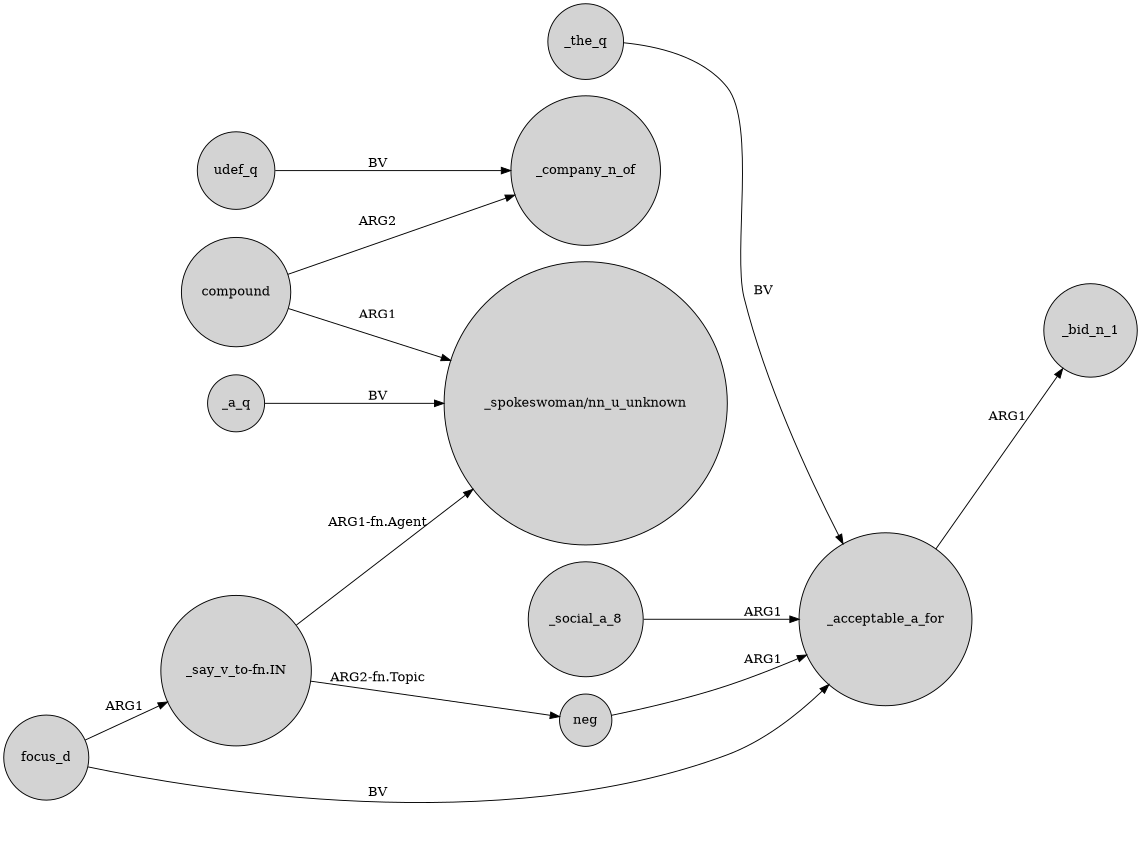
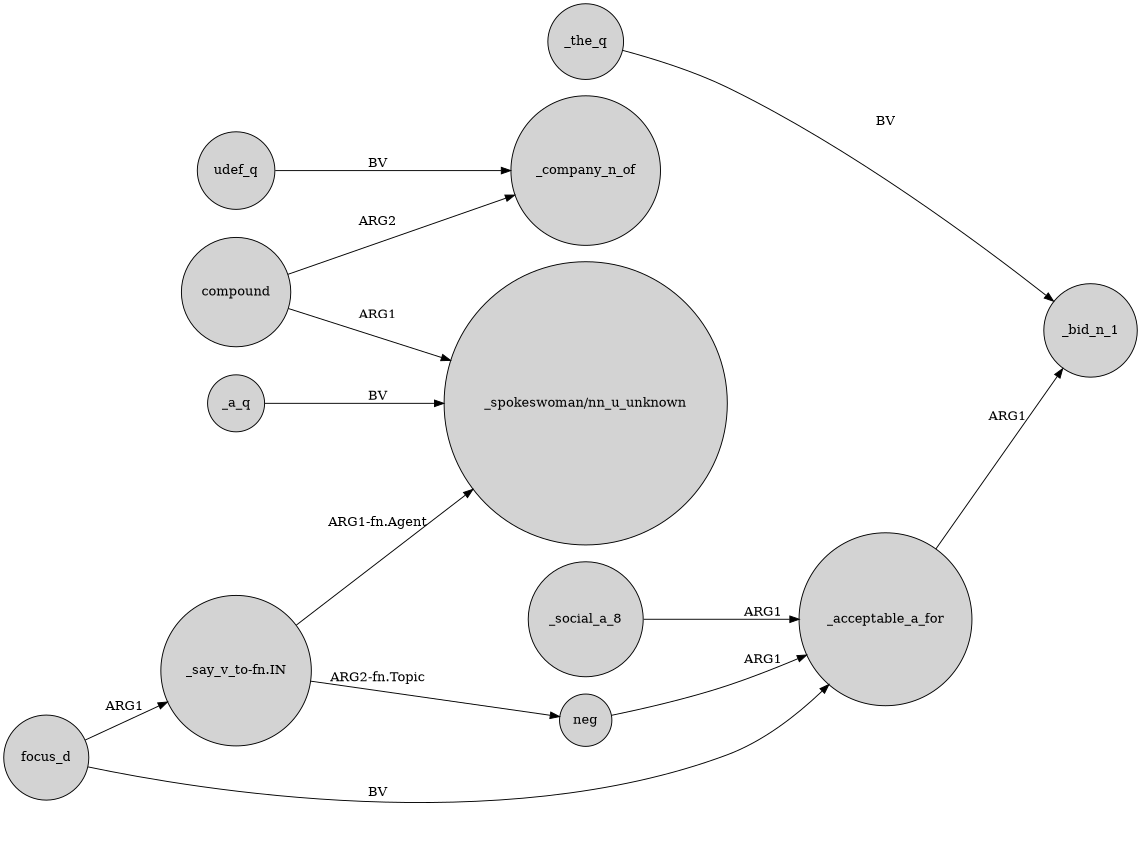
edge "_the_q" -> "_acceptable_a_for": now "_the_q" -> "_bid_n_1"
